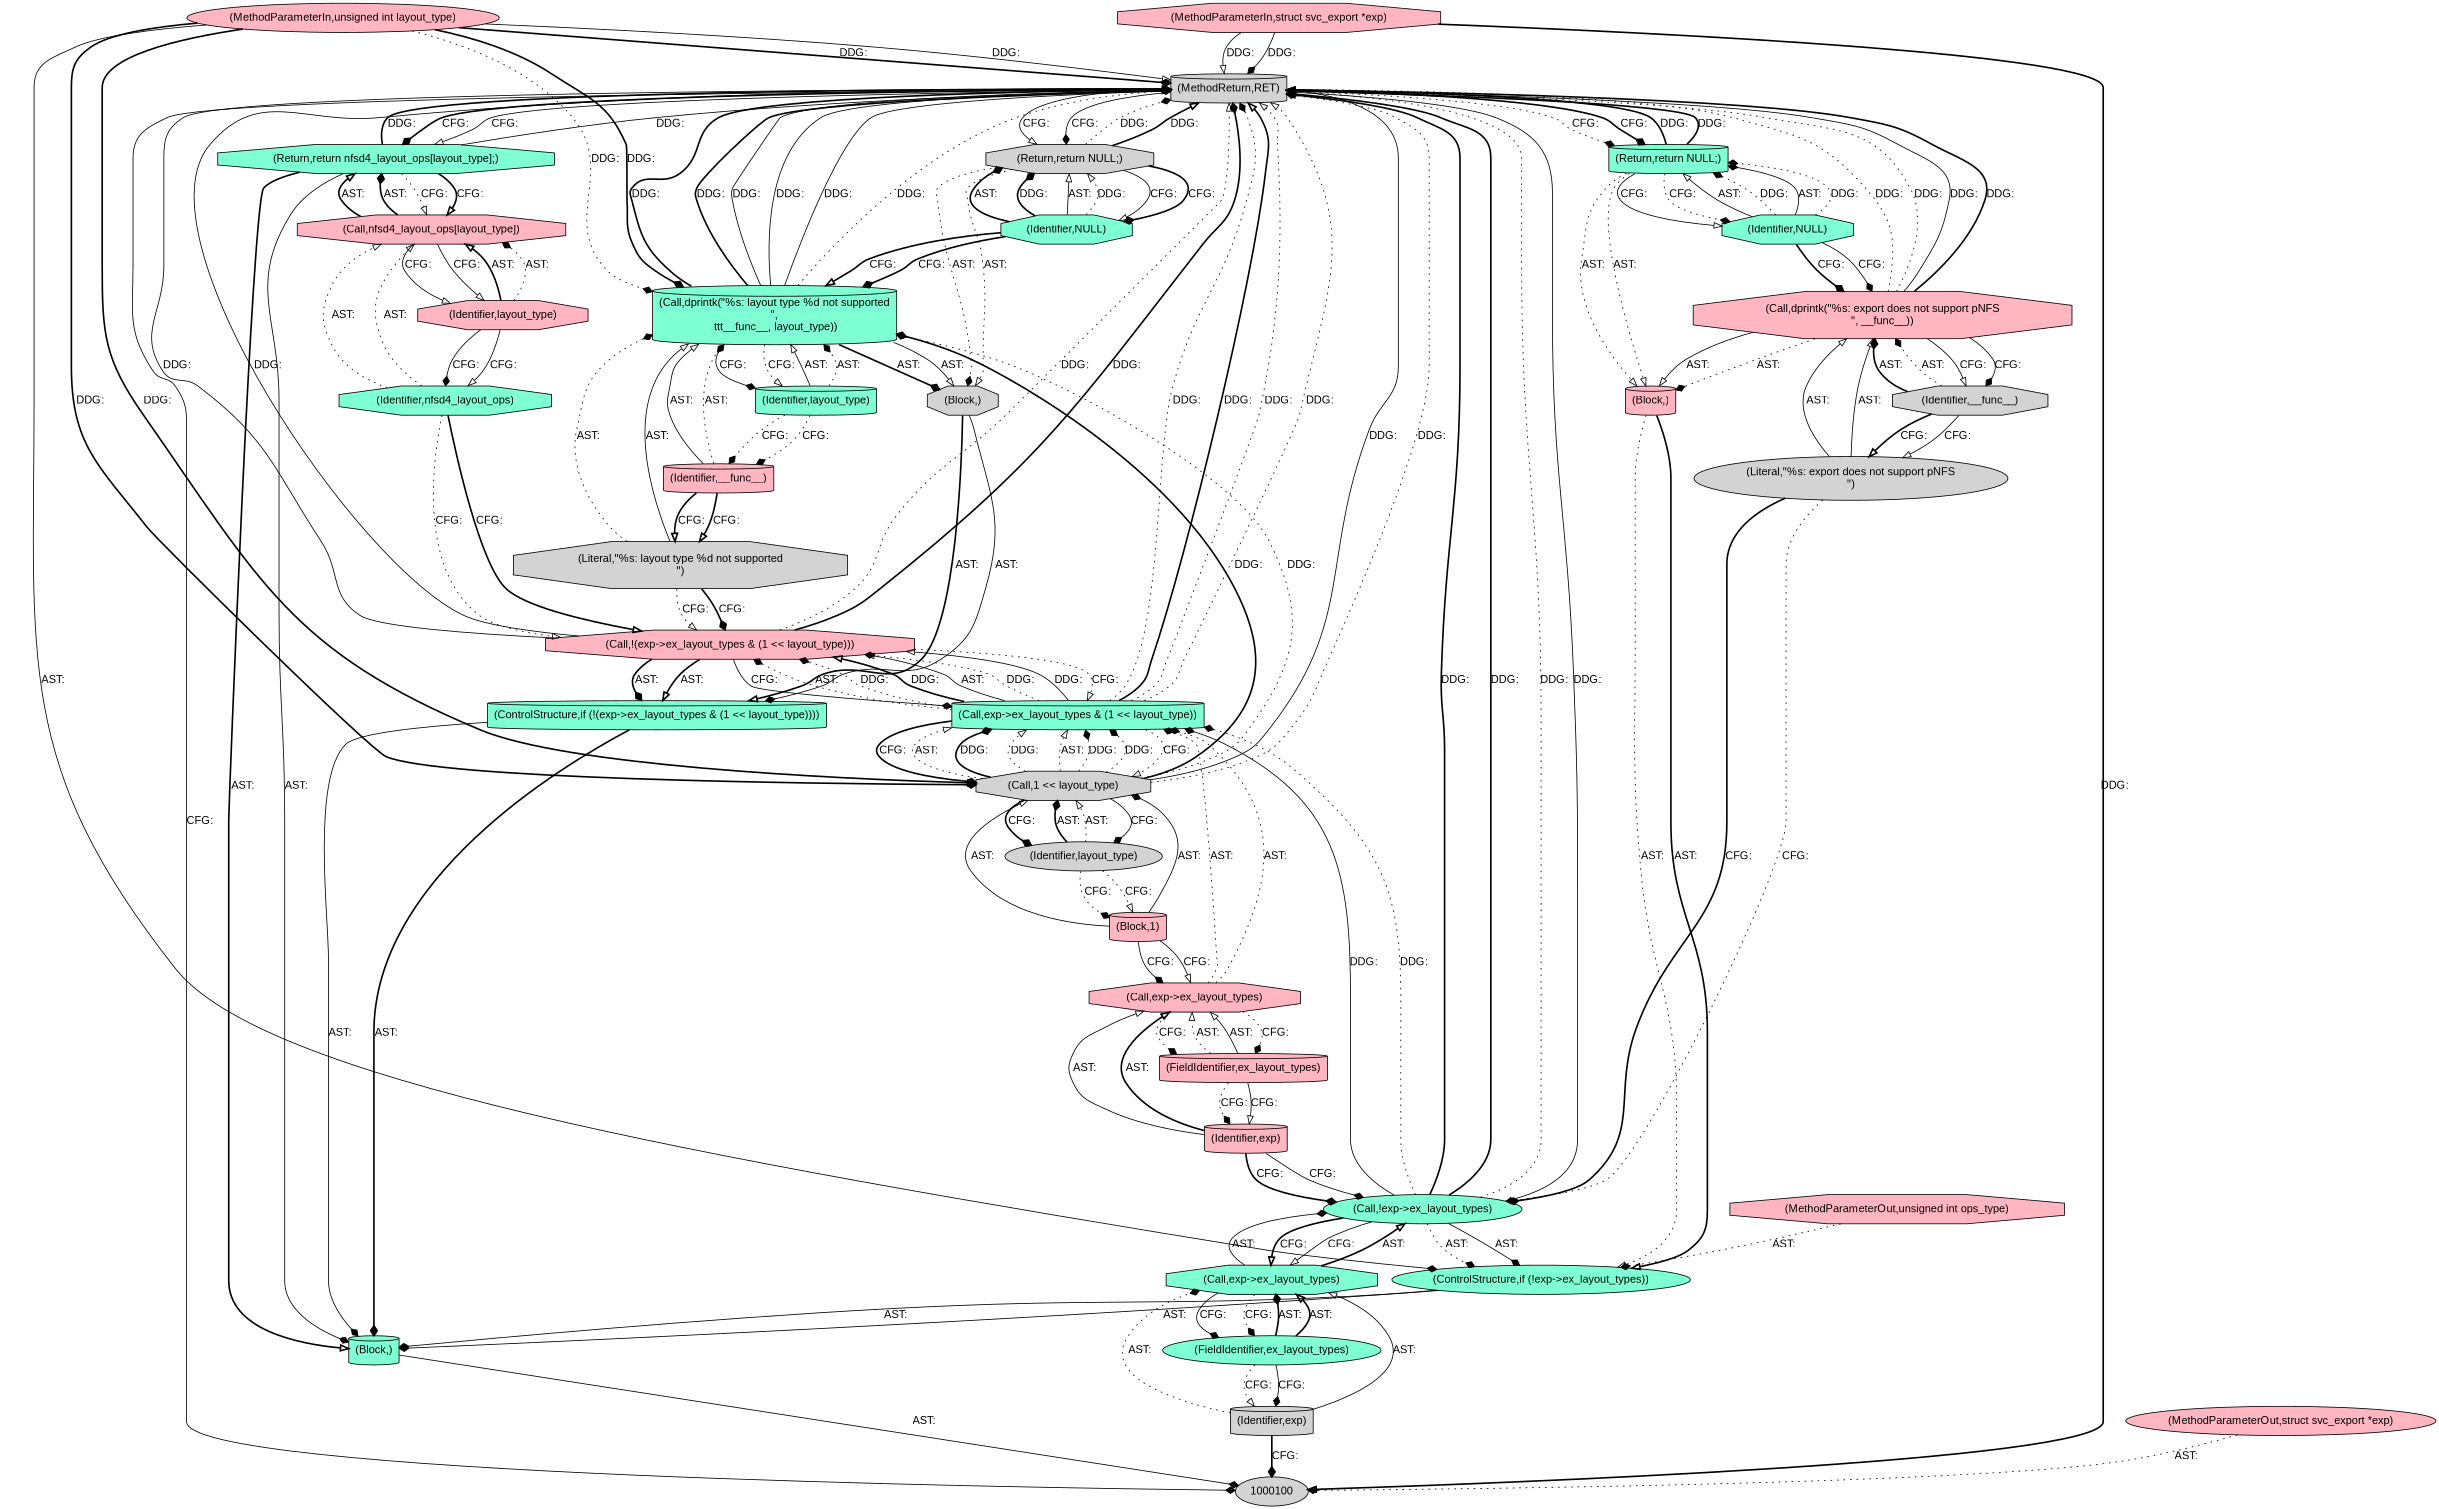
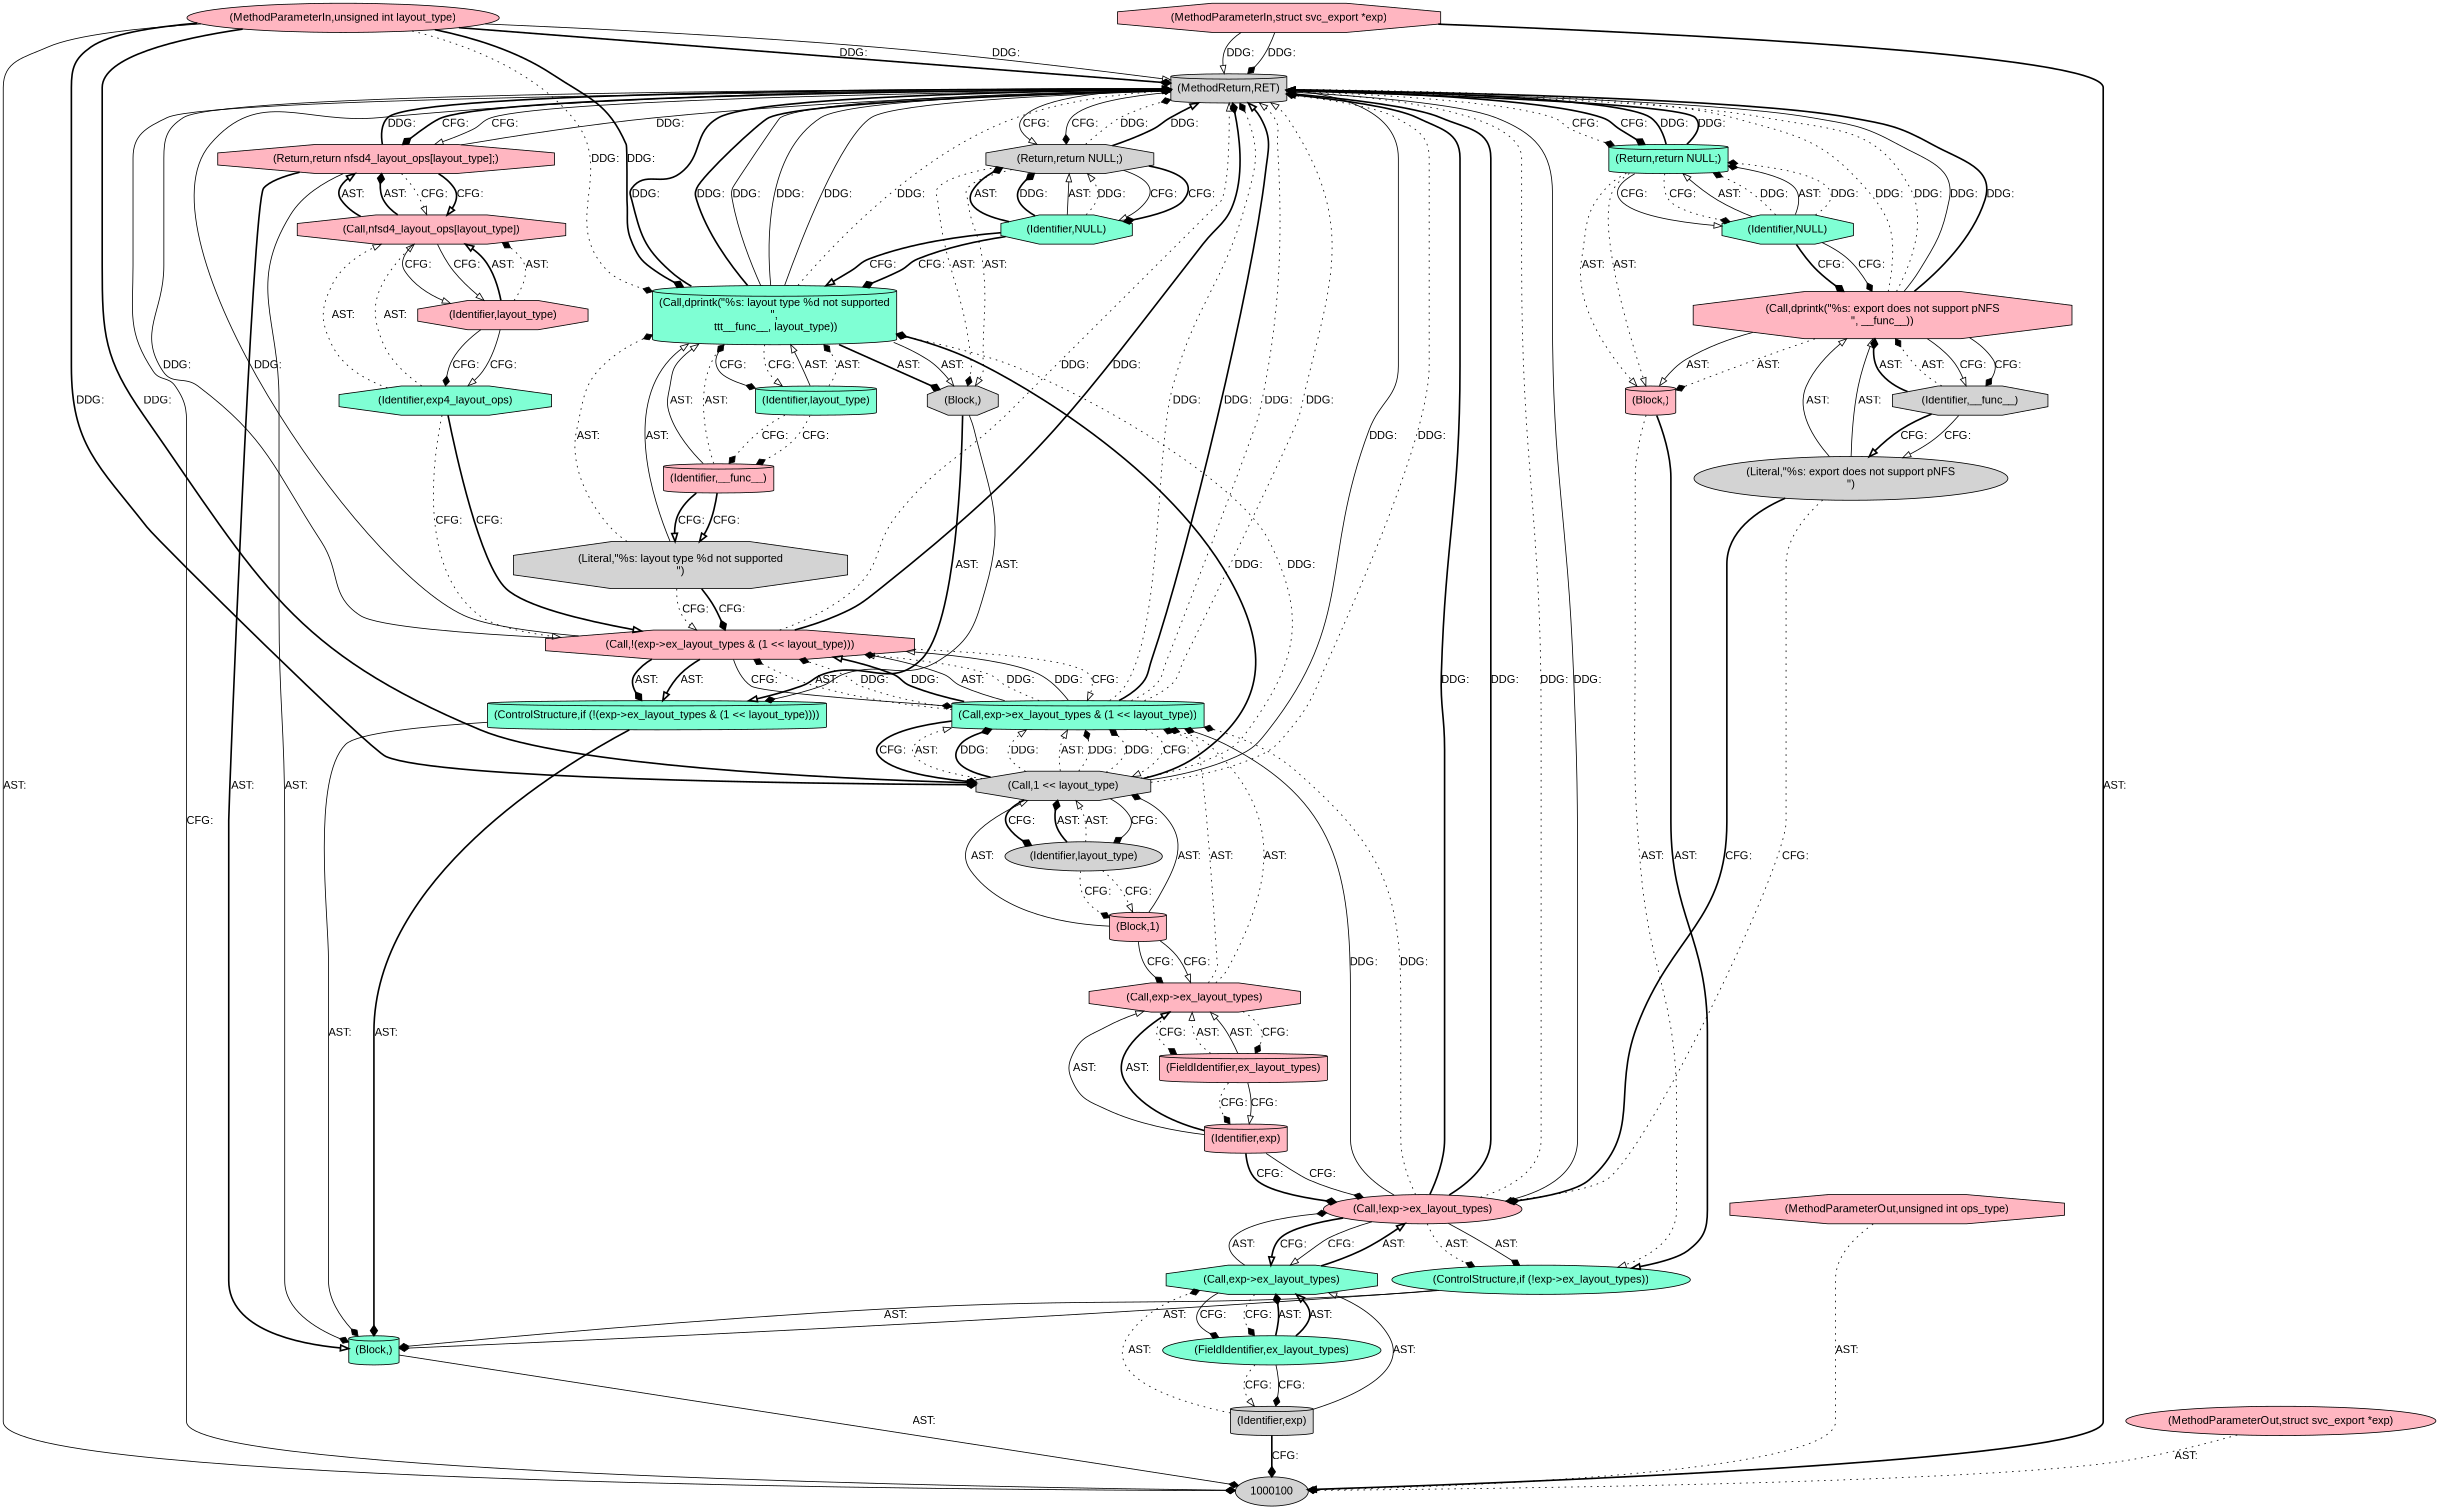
node "(Return,return nfsd4_layout_ops[layout_type];)": fillcolor aquamarine -> lightpink
node "(Identifier,nfsd4_layout_ops)": label "(Identifier,nfsd4_layout_ops)" -> "(Identifier,exp4_layout_ops)"
edge "(MethodParameterIn,struct svc_export *exp)" -> "1000100": label "DDG: " -> "AST: "
edge "(MethodParameterIn,unsigned int layout_type)" -> "(ControlStructure,if (!exp->ex_layout_types))": now "(MethodParameterIn,unsigned int layout_type)" -> "1000100"
node "(Call,!exp->ex_layout_types)": fillcolor aquamarine -> lightpink
edge "(MethodParameterOut,unsigned int ops_type)" -> "(ControlStructure,if (!exp->ex_layout_types))": now "(MethodParameterOut,unsigned int ops_type)" -> "1000100"
